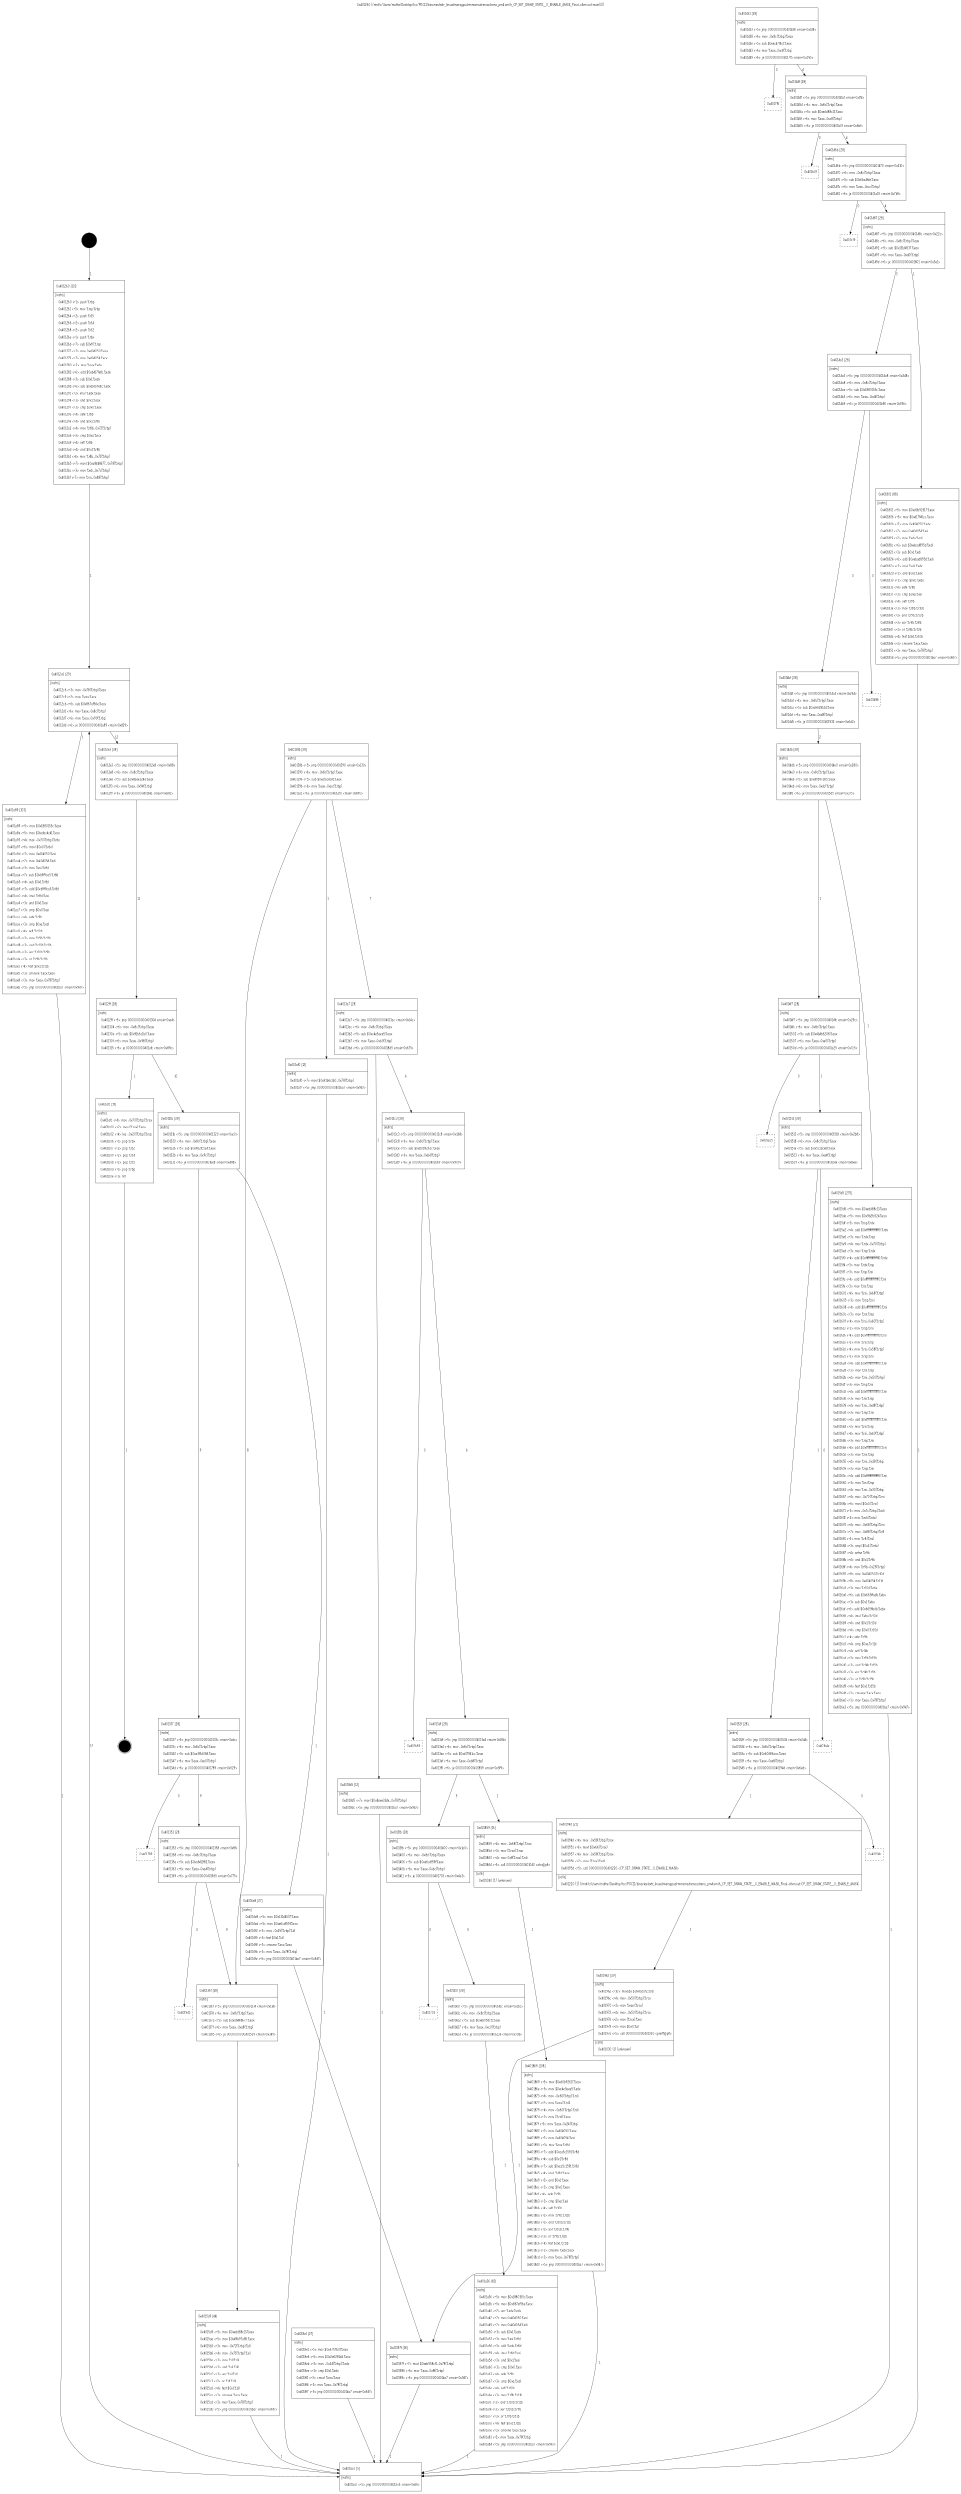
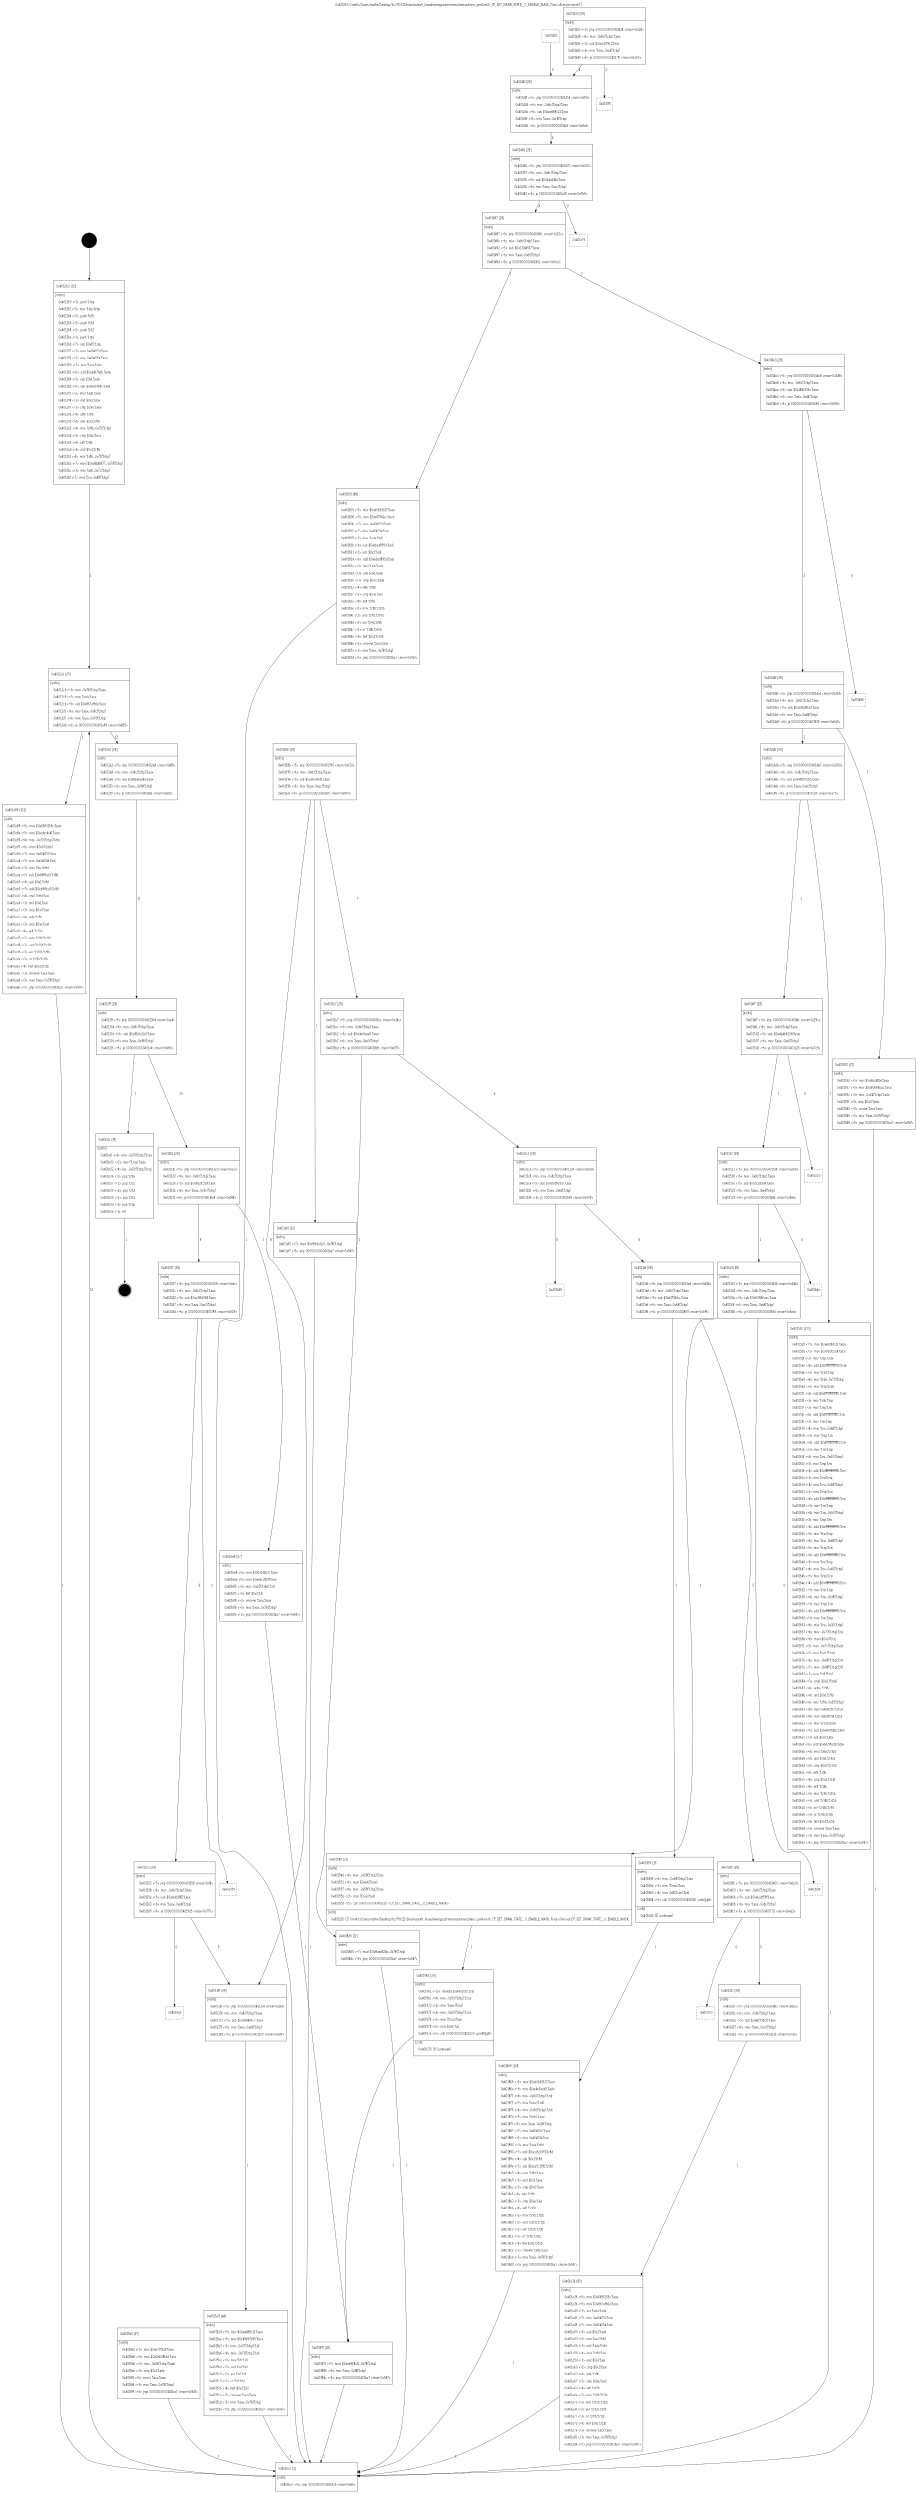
edge "0x40144f [28]" -> "0x401b0f": reversed
node "0x401932 [27]": added
